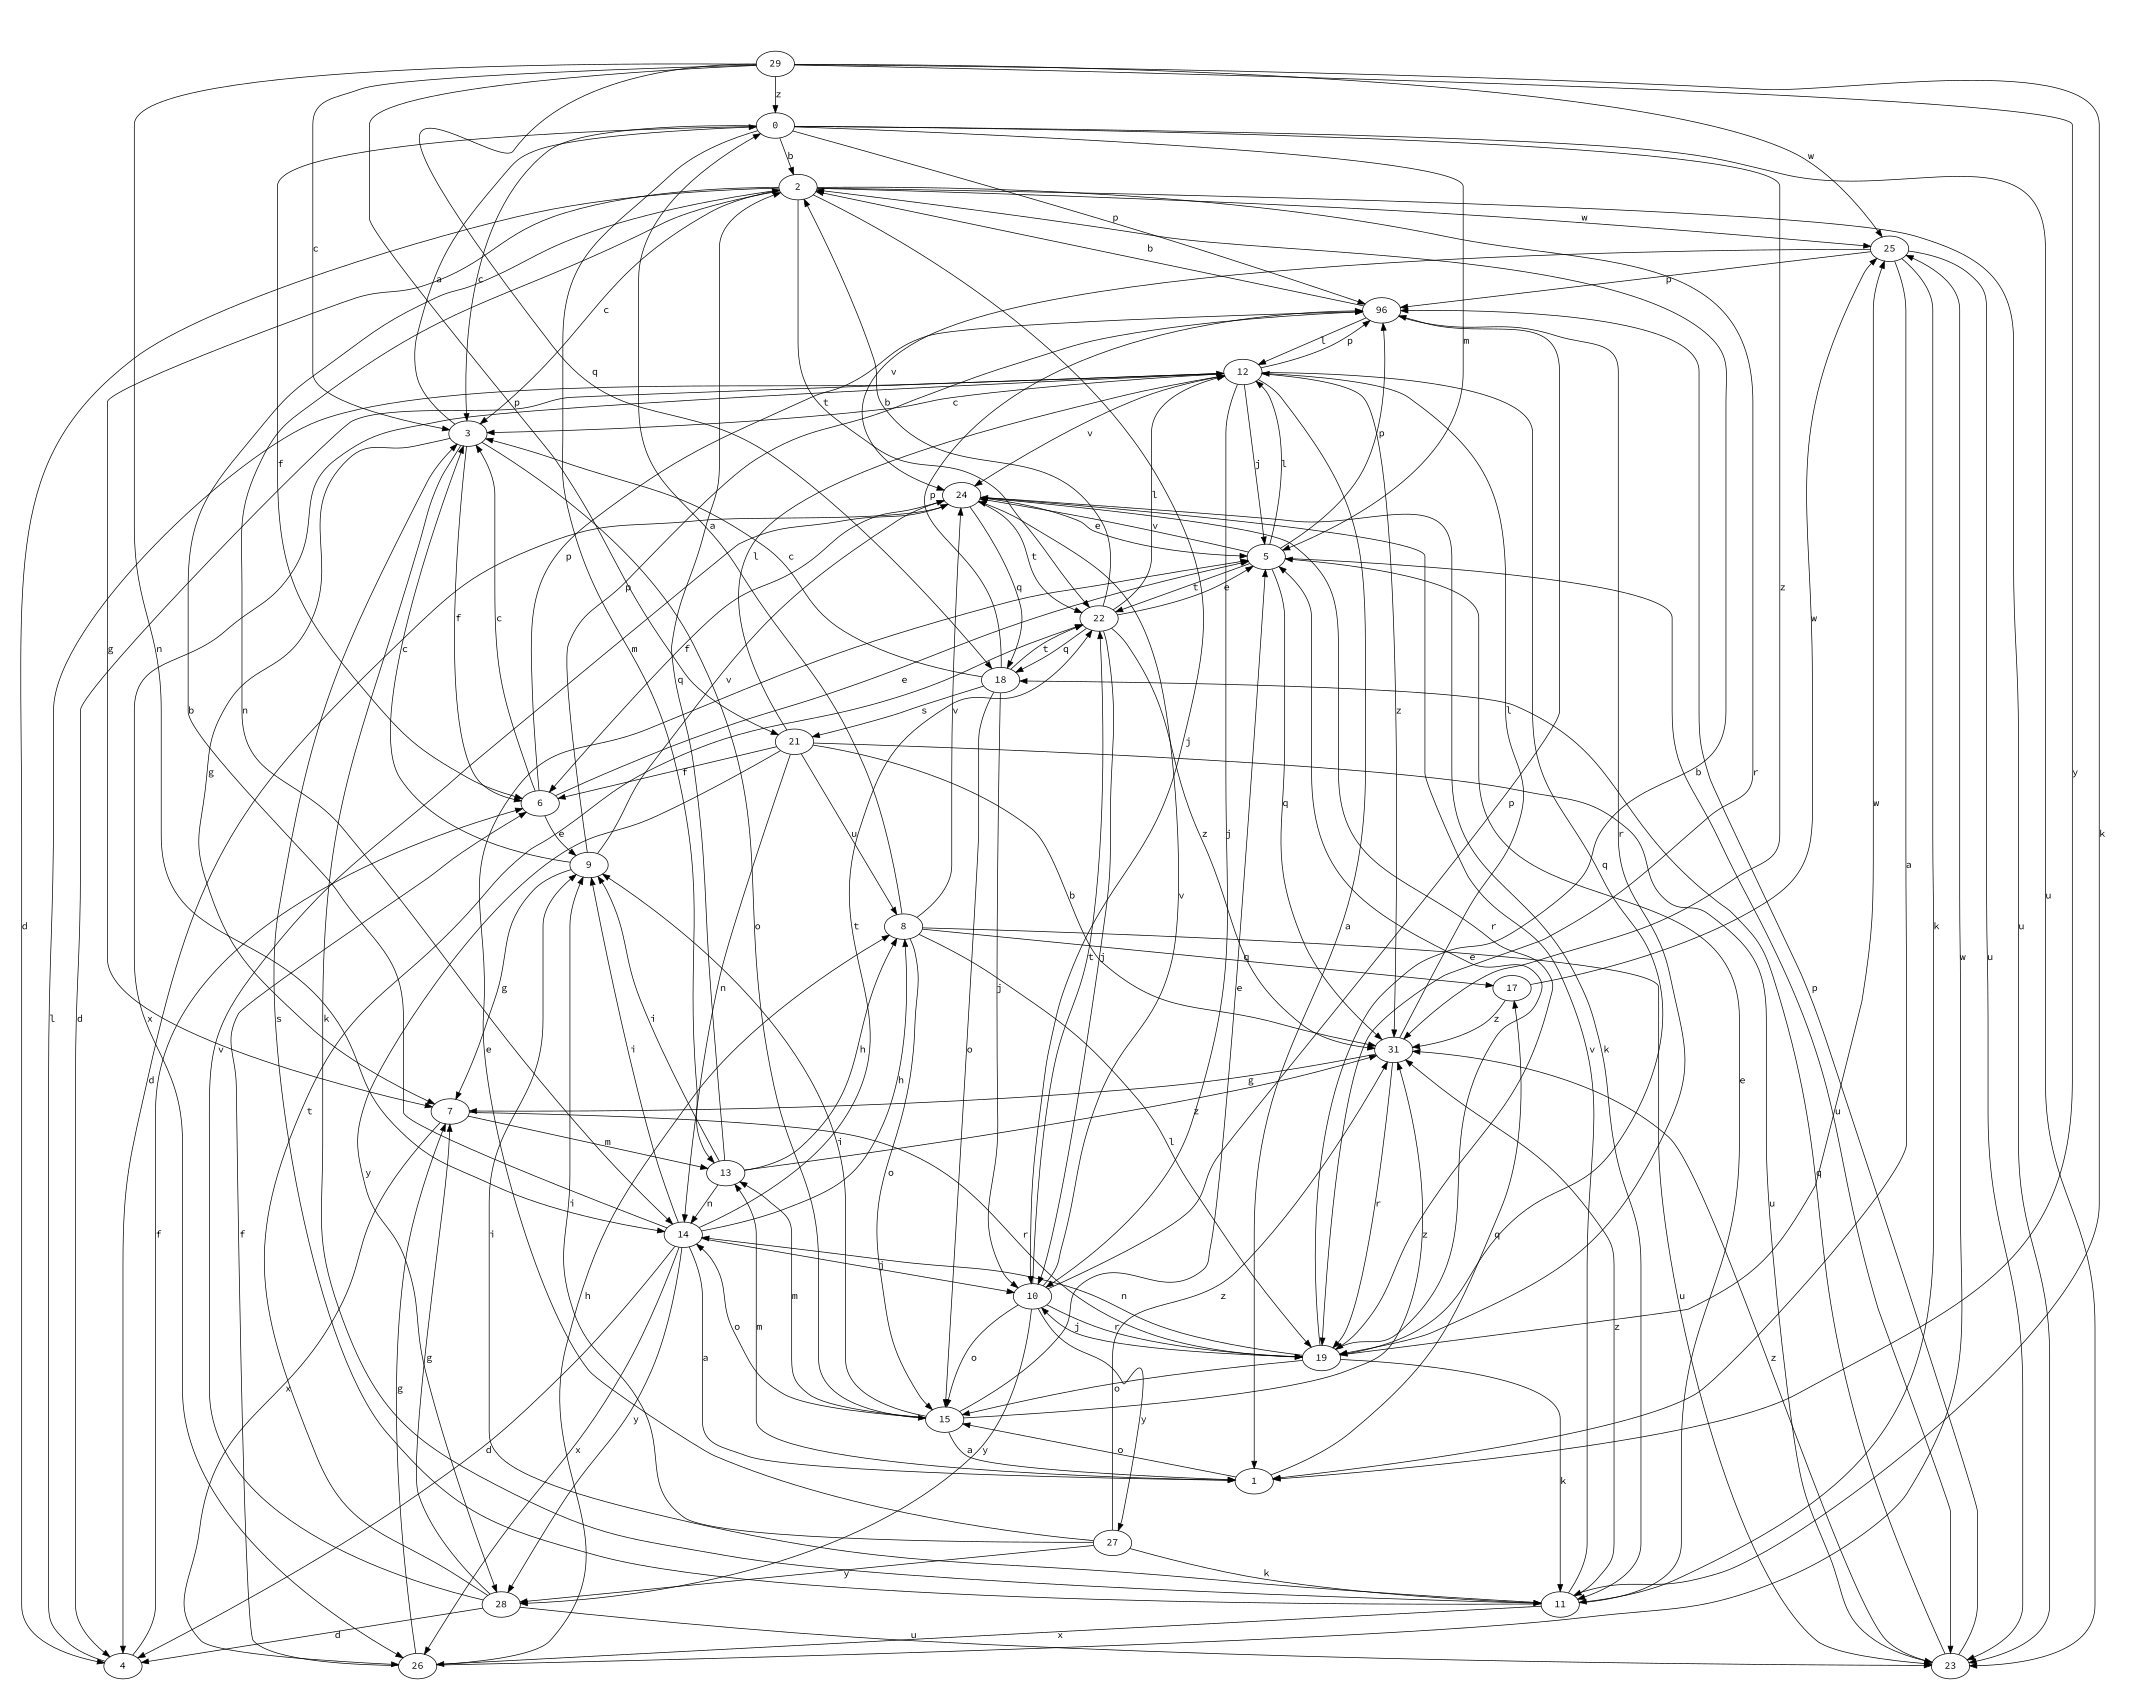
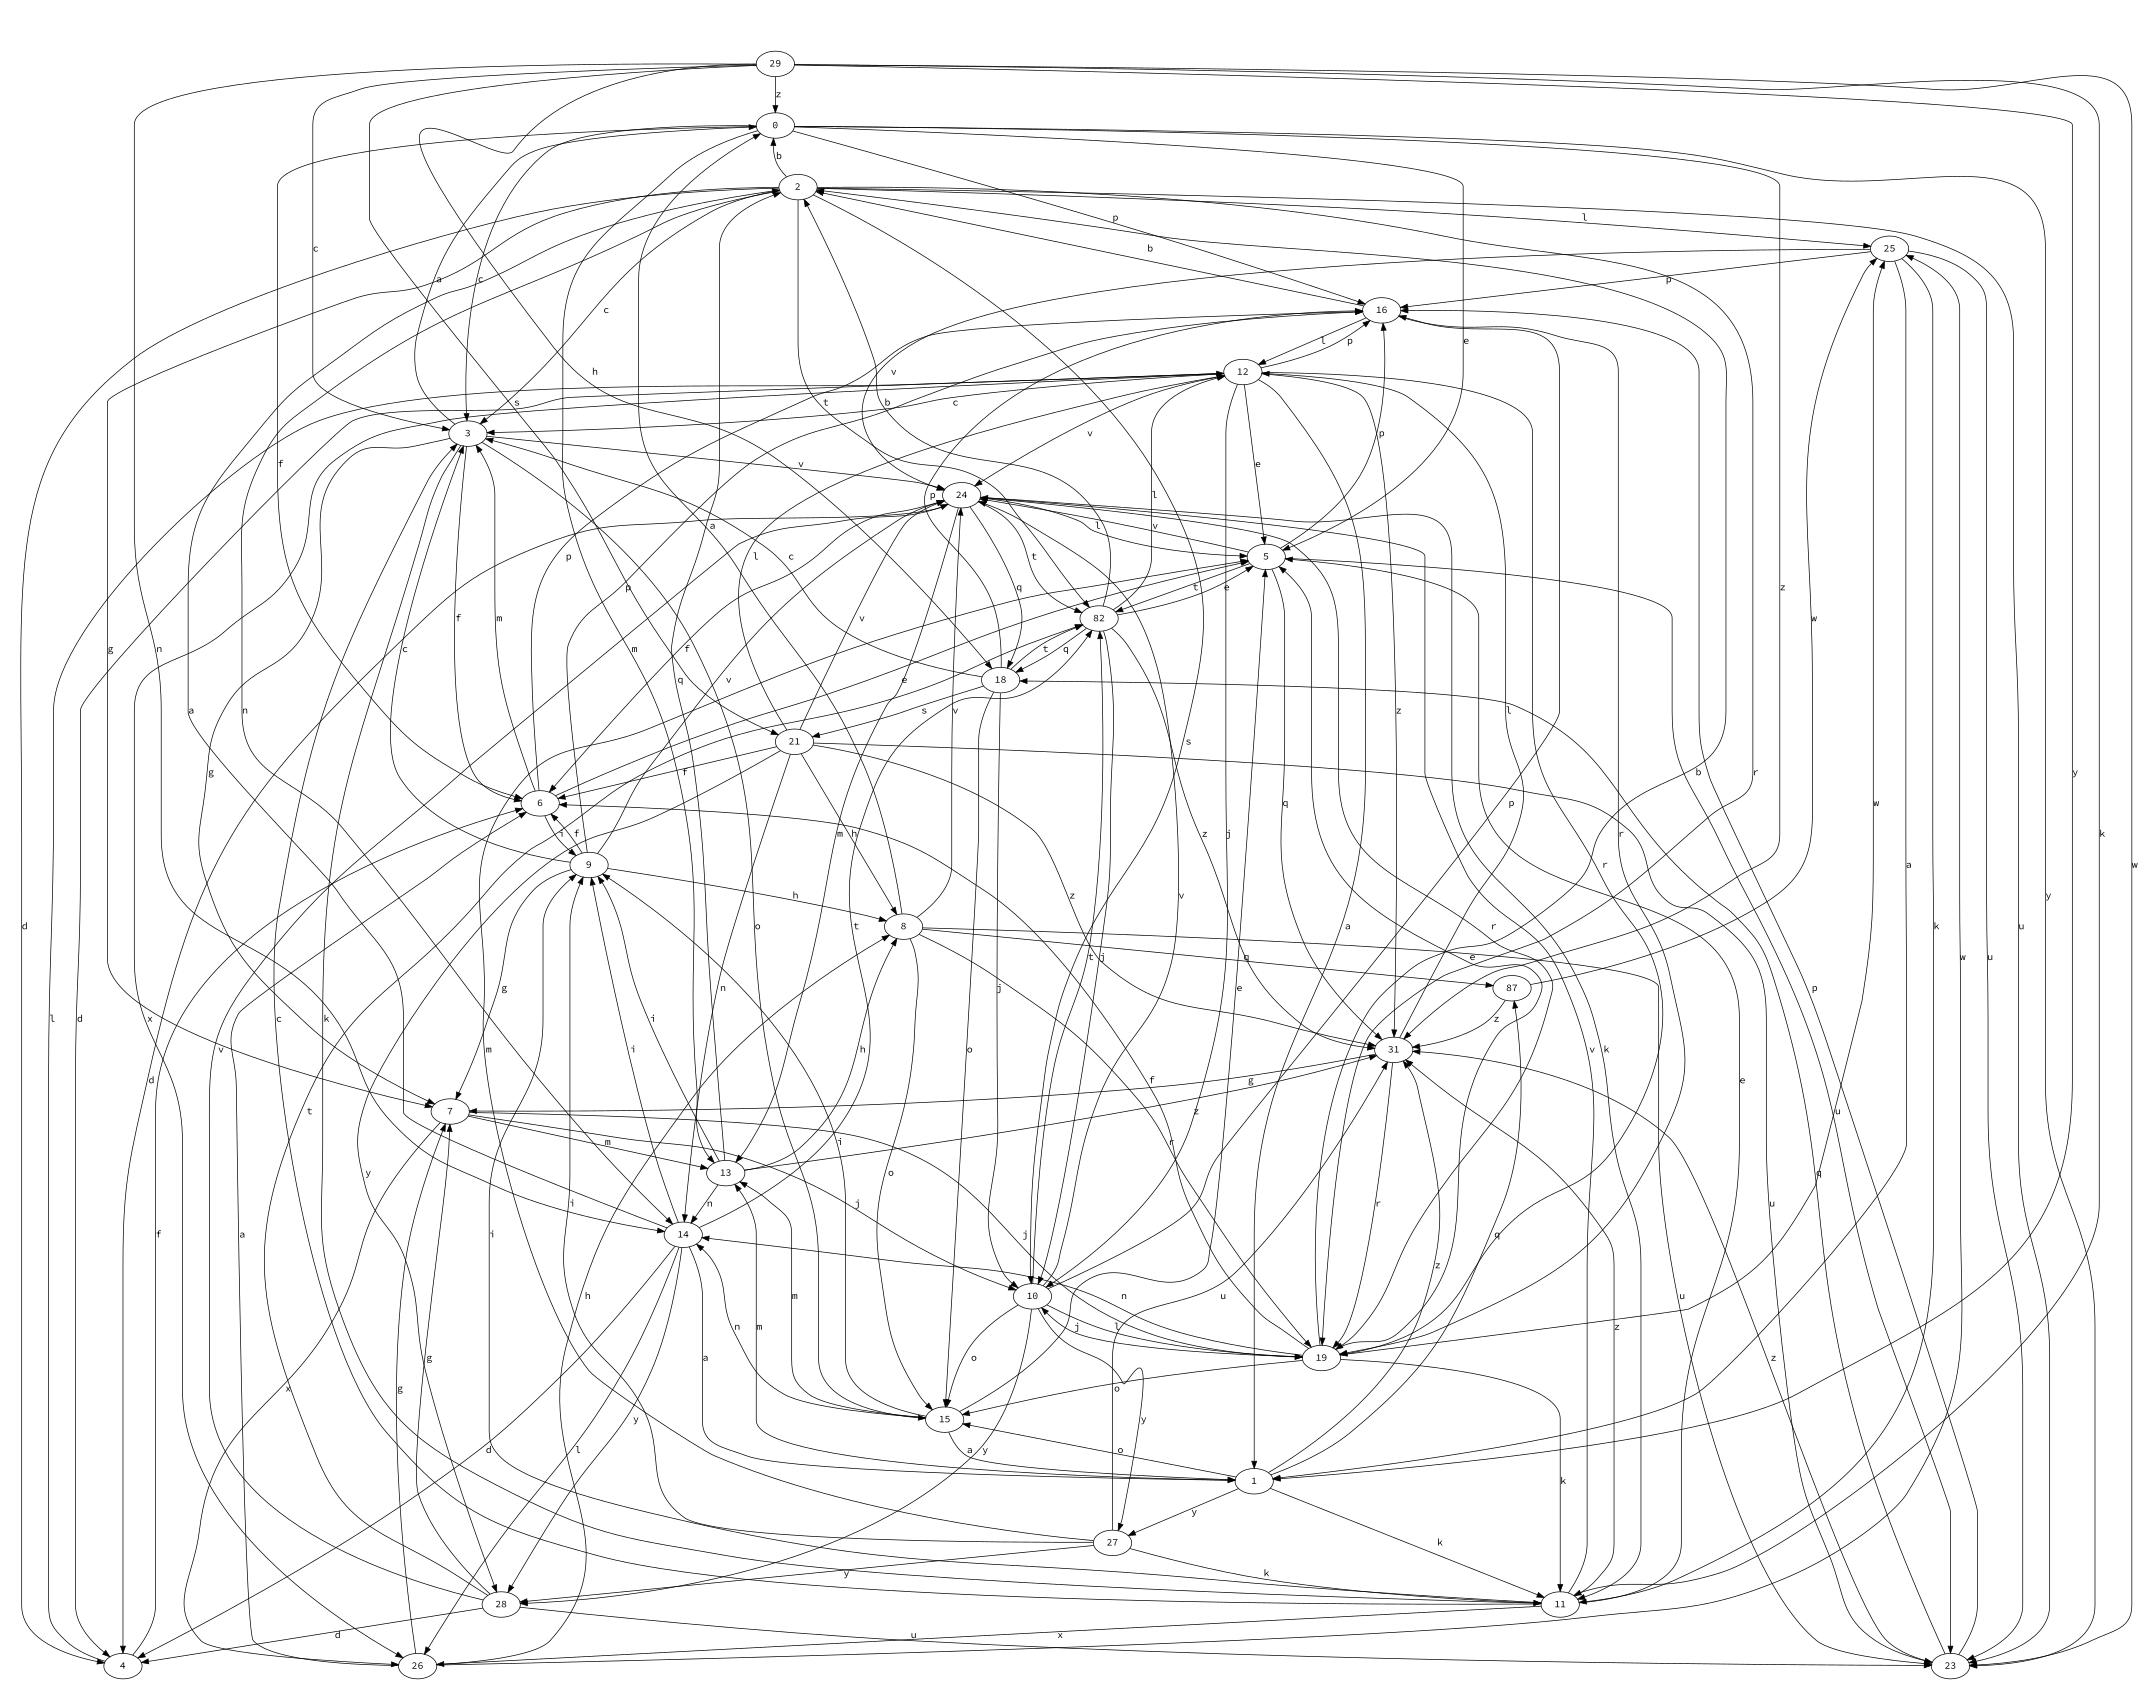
edge "29" -> "25": now "29" -> "23"
edge "0" -> "2": reversed
edge "2" -> "25": label "w" -> "l"
node "96": label "96" -> "16"
edge "0" -> "5": label "m" -> "e"
edge "29" -> "18": label "q" -> "h"
edge "29" -> "21": label "p" -> "s"
edge "3" -> "24": added, label "v"
edge "12" -> "5": label "j" -> "e"
edge "5" -> "12": removed, label "l"
edge "24" -> "5": label "e" -> "l"
edge "21" -> "24": added, label "v"
edge "6" -> "3": label "c" -> "m"
node "22": label "22" -> "82"
edge "14" -> "2": label "b" -> "a"
edge "2" -> "10": label "j" -> "s"
edge "24" -> "13": added, label "m"
edge "6" -> "9": label "e" -> "i"
edge "21" -> "8": label "u" -> "h"
edge "9" -> "6": added, label "f"
edge "12" -> "19": label "q" -> "r"
edge "21" -> "31": label "b" -> "z"
edge "0" -> "23": label "u" -> "y"
edge "19" -> "6": added, label "f"
node "17": label "17" -> "87"
edge "11" -> "3": label "s" -> "c"
edge "27" -> "5": label "e" -> "m"
edge "14" -> "8": now "9" -> "8"
edge "8" -> "19": label "l" -> "r"
edge "26" -> "6": label "f" -> "a"
edge "7" -> "19": label "r" -> "j"
edge "14" -> "10": now "7" -> "10"
edge "27" -> "31": label "z" -> "u"
edge "15" -> "14": label "o" -> "n"
edge "10" -> "19": label "r" -> "l"
edge "15" -> "31": now "1" -> "31"
edge "14" -> "26": label "x" -> "l"
edge "1" -> "27": added, label "y"
edge "1" -> "11": added, label "k"
